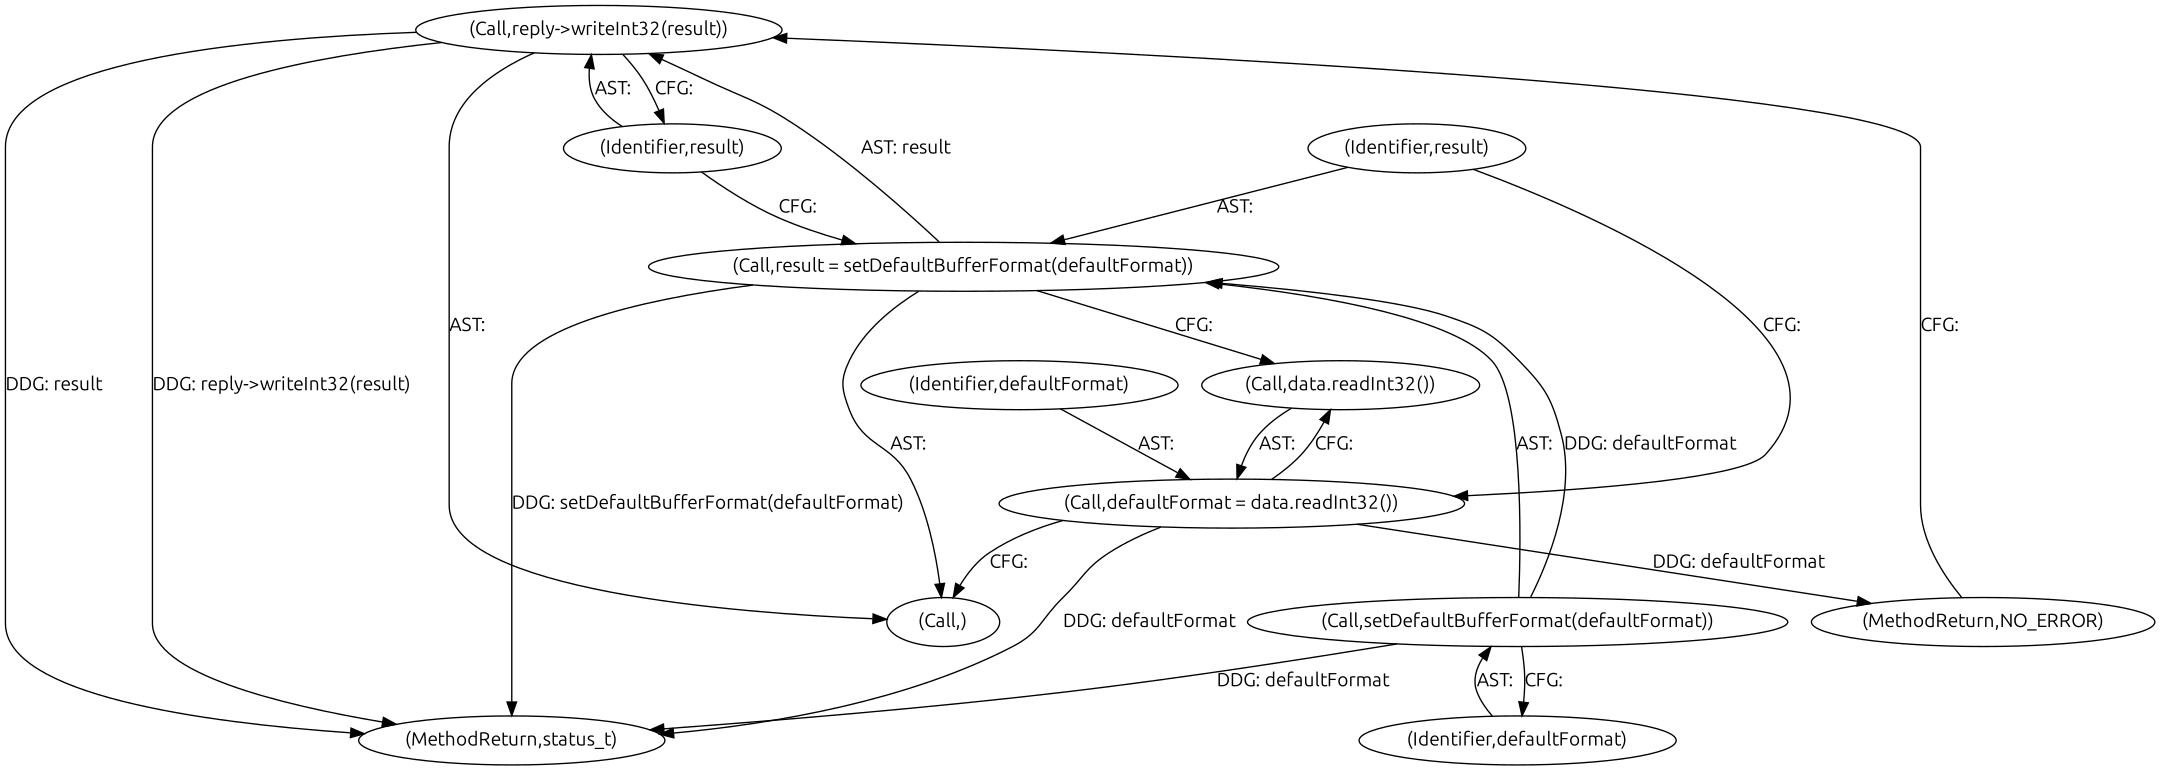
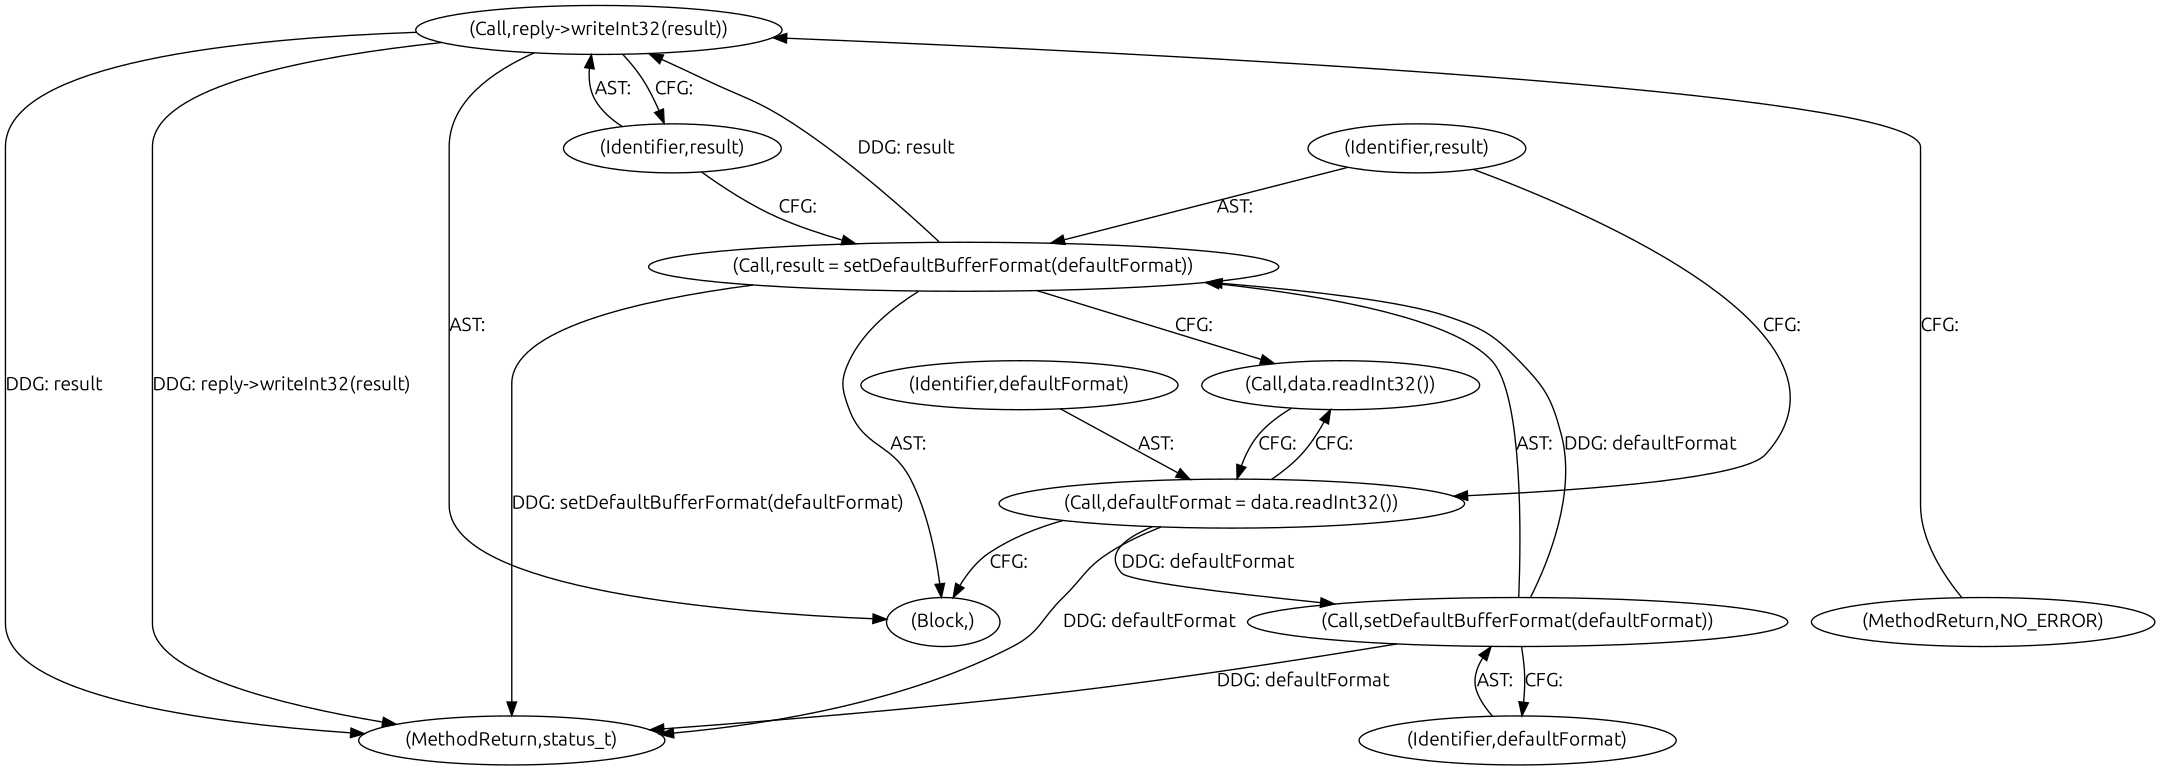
edge "(Call,result = setDefaultBufferFormat(defaultFormat))" -> "(Call,reply->writeInt32(result))": label "AST: result" -> "DDG: result"
edge "(Call,data.readInt32())" -> "(Call,defaultFormat = data.readInt32())": label "AST: " -> "CFG: "
edge "(Call,defaultFormat = data.readInt32())" -> "(MethodReturn,NO_ERROR)": now "(Call,defaultFormat = data.readInt32())" -> "(Call,setDefaultBufferFormat(defaultFormat))"
node "(Call,)": label "(Call,)" -> "(Block,)"
